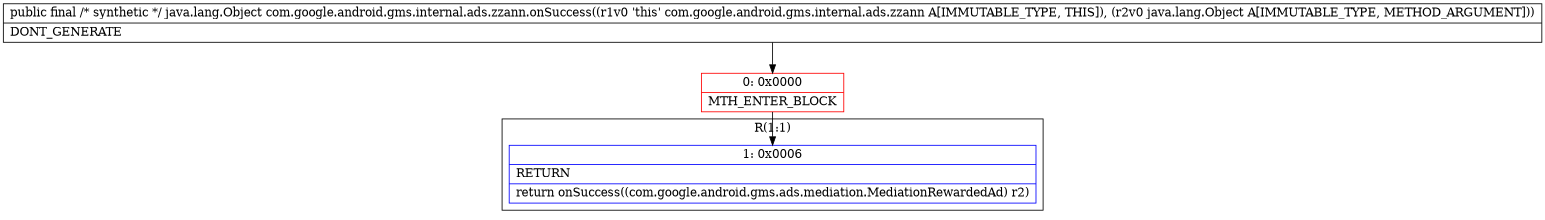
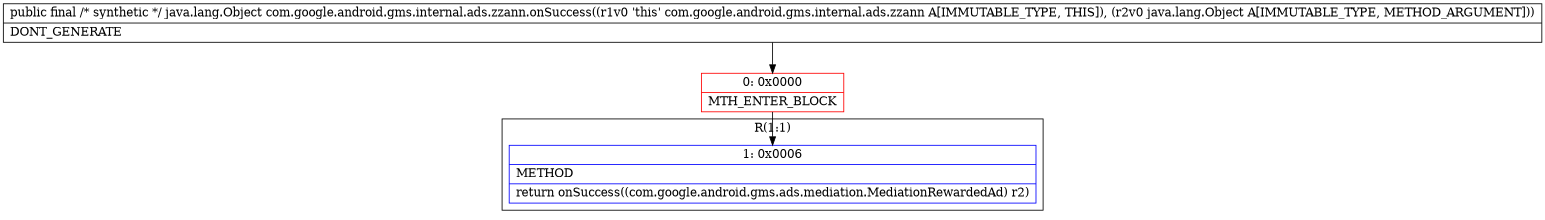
node "1: 0x0006": text "RETURN" -> "METHOD"
